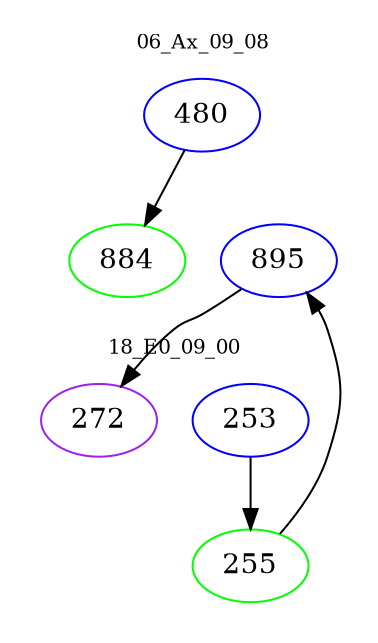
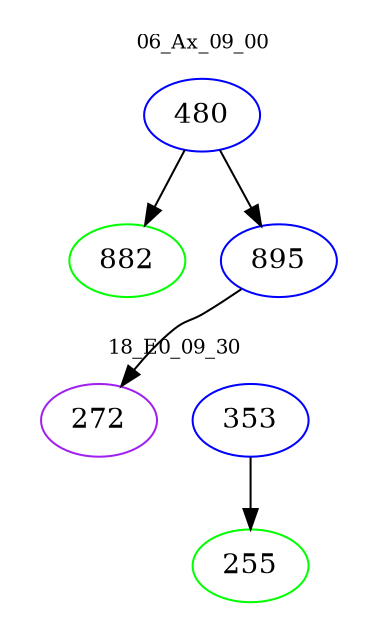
cluster "06_Ax_09_08": label "06_Ax_09_08" -> "06_Ax_09_00"
node "884": label "884" -> "882"
cluster "18_E0_09_00": label "18_E0_09_00" -> "18_E0_09_30"
edge "255" -> "895": now "480" -> "895"
node "253": label "253" -> "353"
